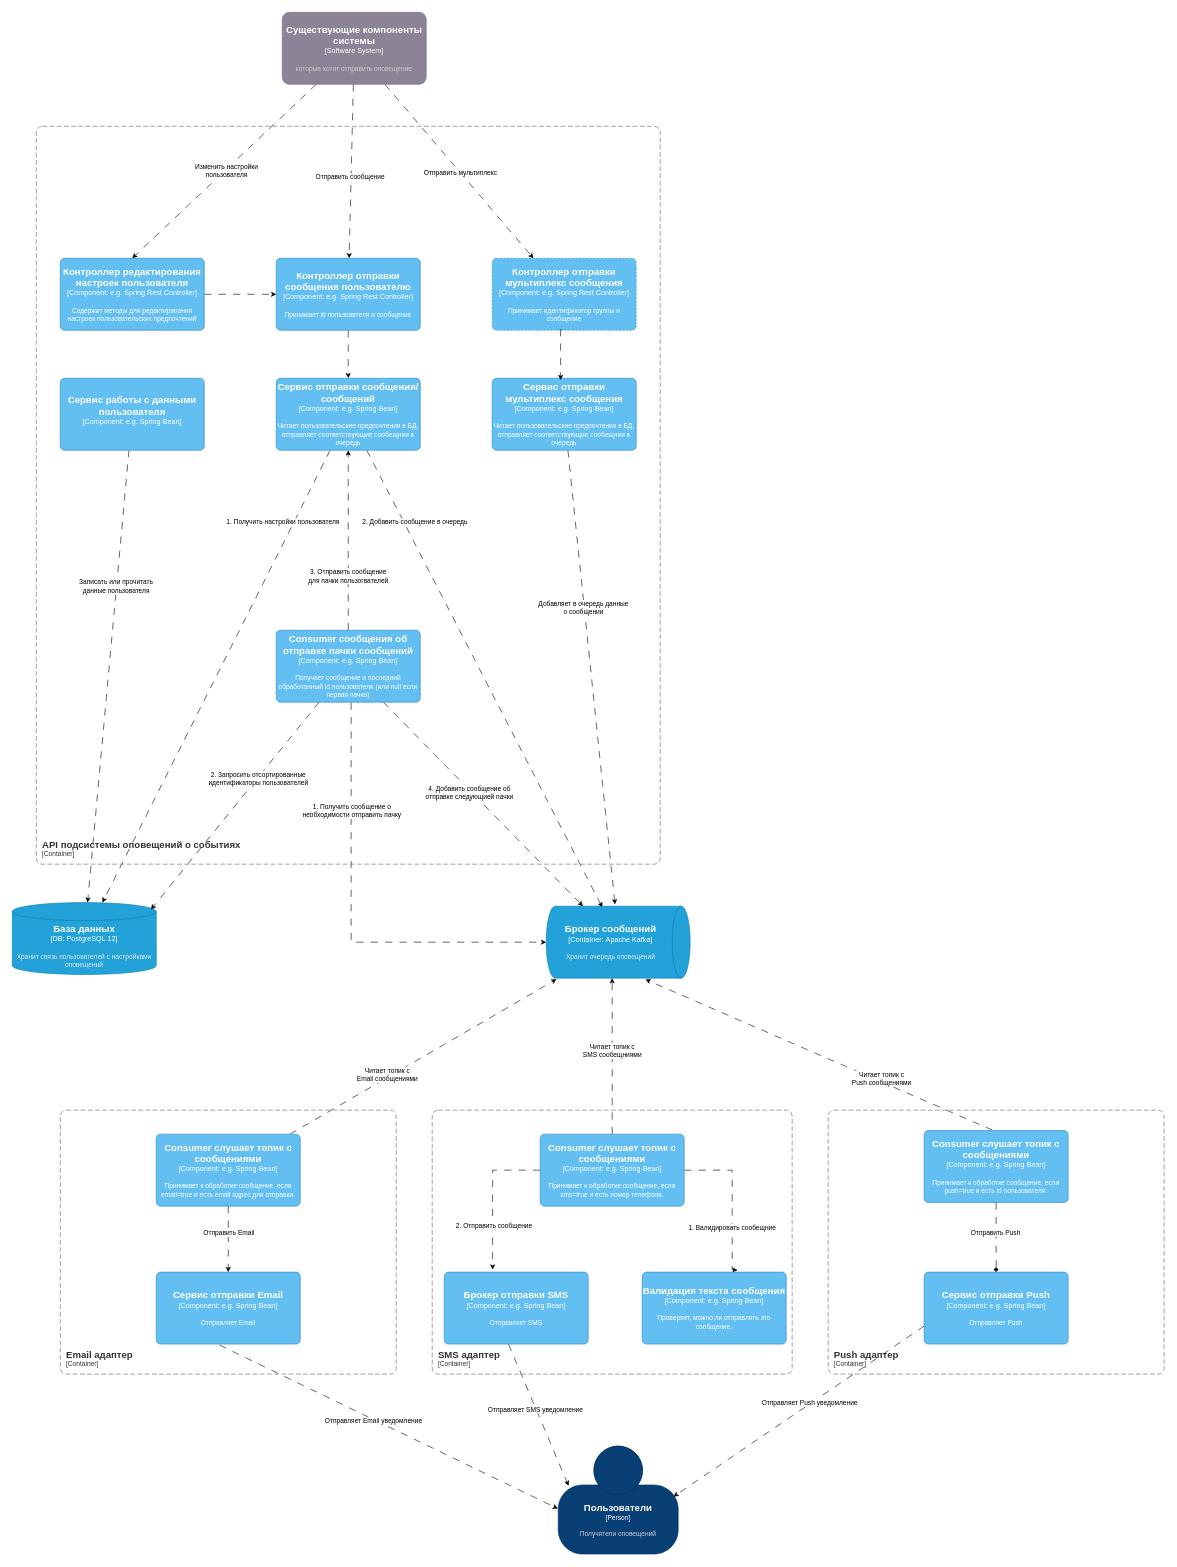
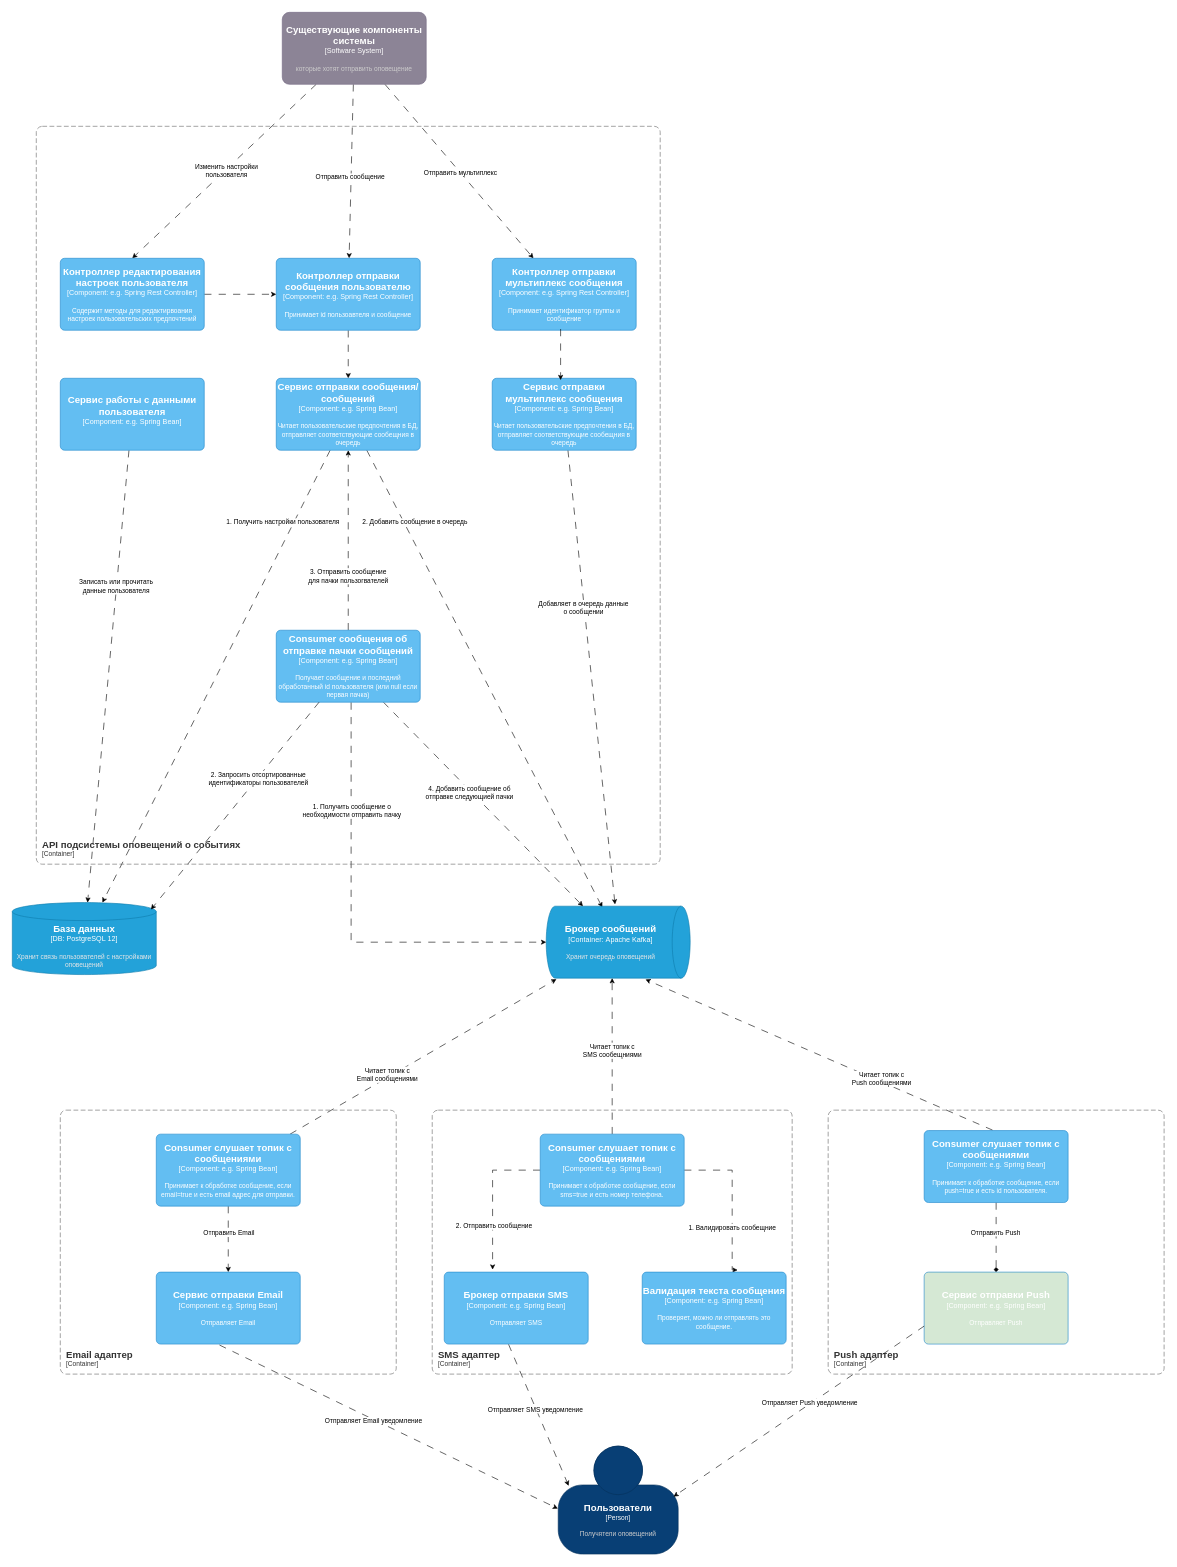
node "Контроллер отправки мультиплекс сообщения [Component: e.g. Spring Rest Controller] Принимает идентификатор группы и сообщение": style dashed -> solid
node "Сервис отправки Push [Component: e.g. Spring Bean] Отправляет Push": fillcolor #63bef2 -> #d5e8d4
